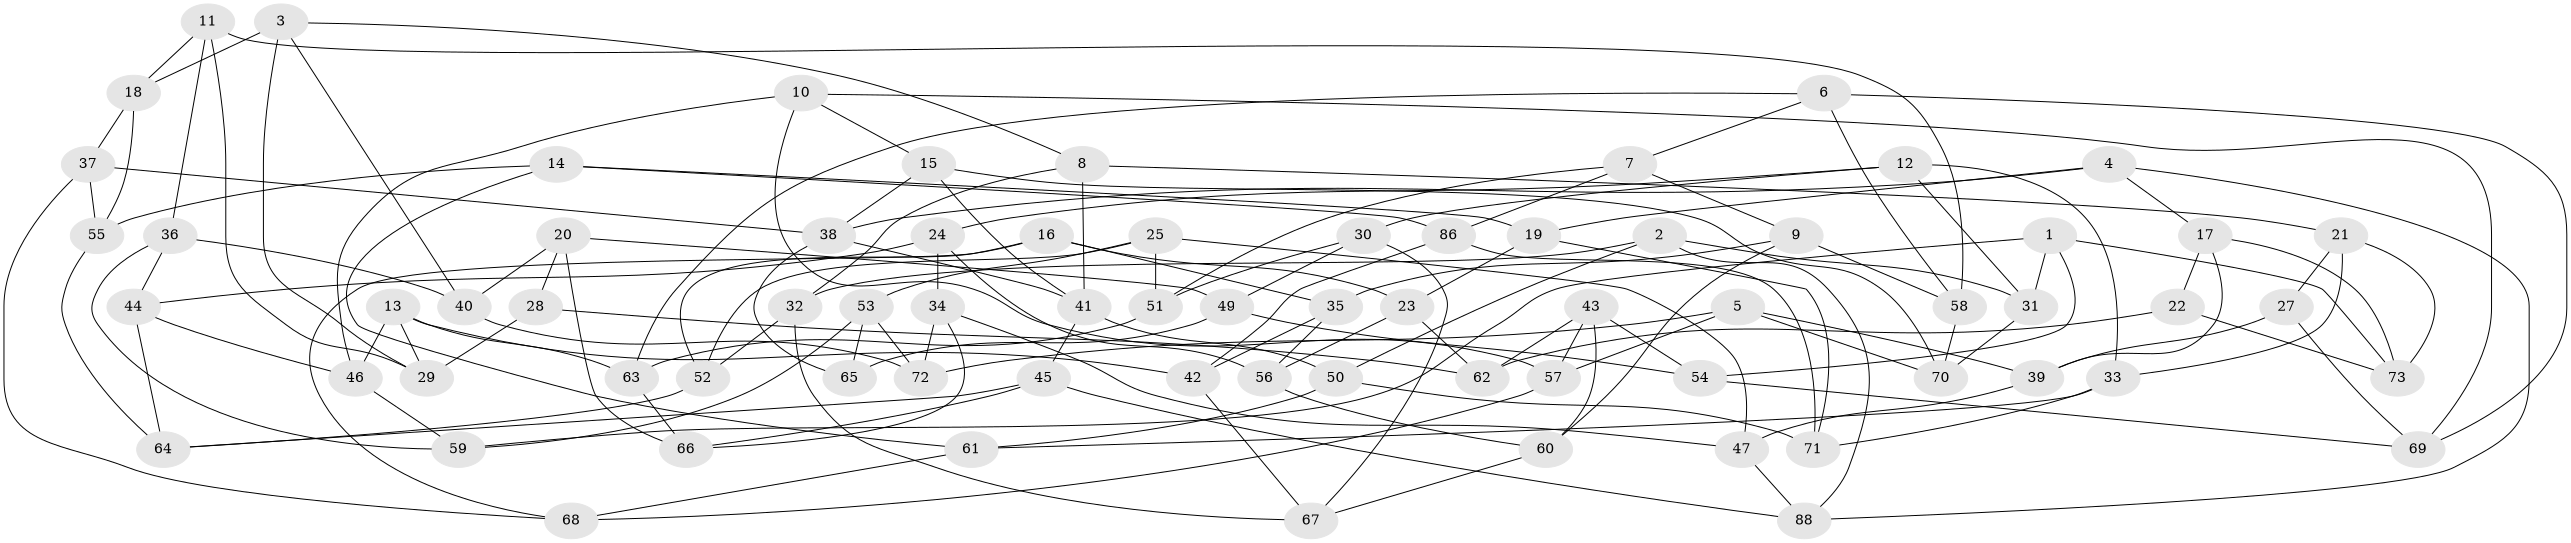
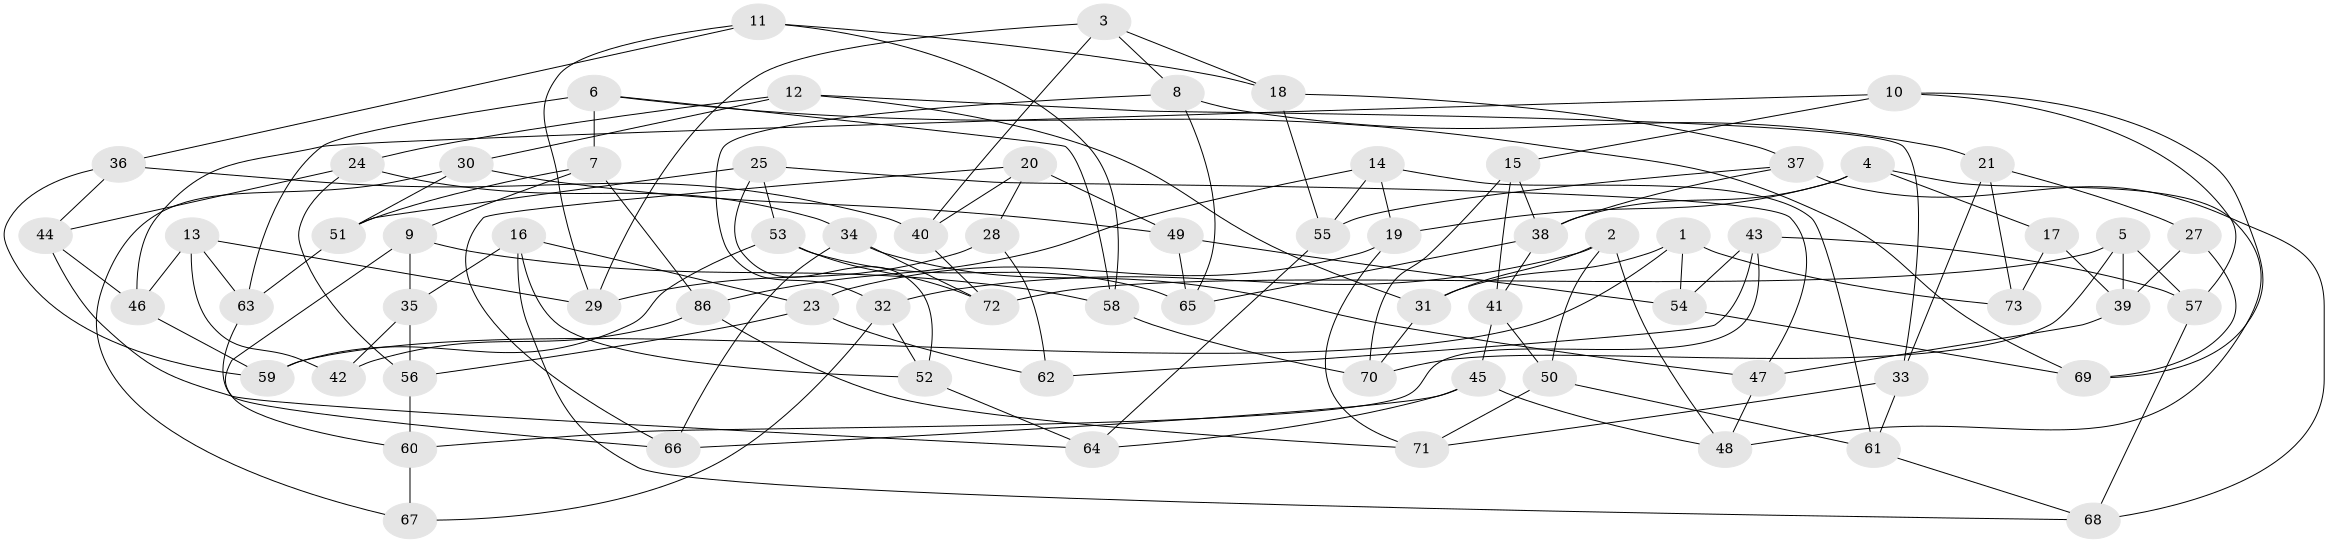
edge "8" -- "41": now "8" -- "65"
node "22": removed
edge "42" -- "67": removed
node "88": label "88" -> "48"
